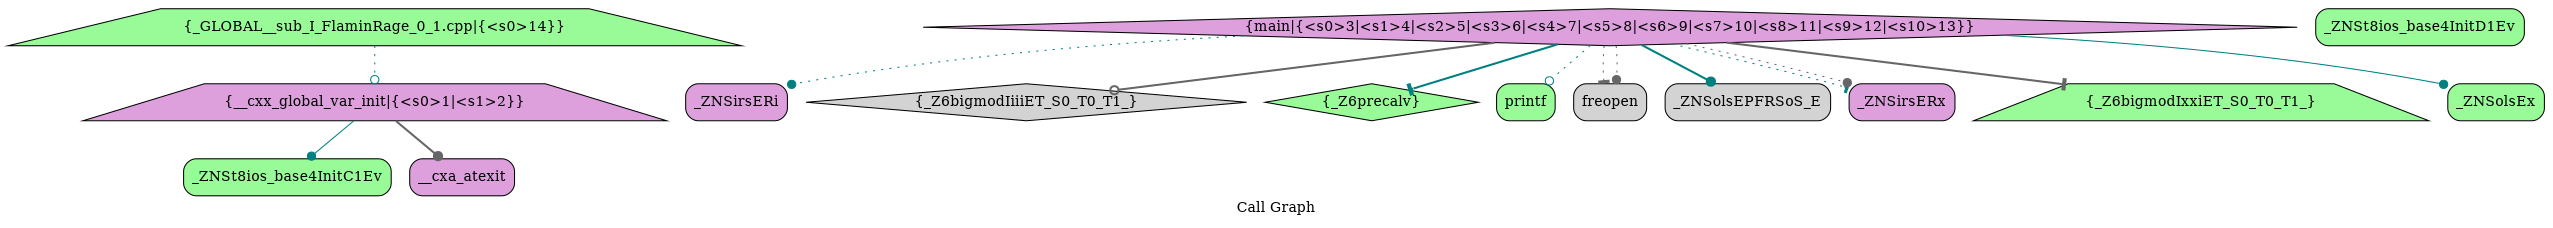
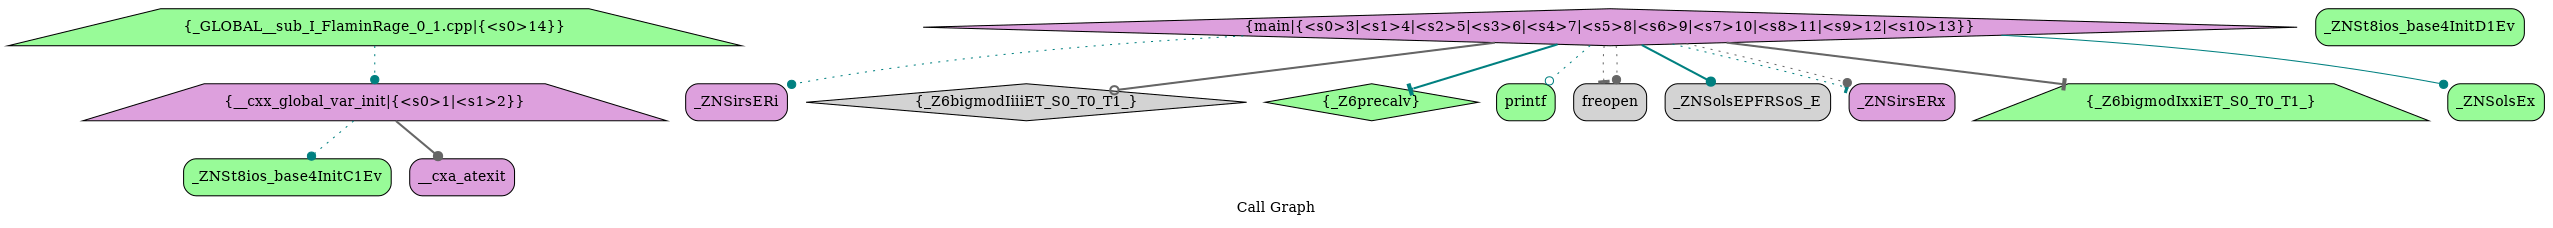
edge "{_GLOBAL__sub_I_FlaminRage_0_1.cpp|{<s0>14}}" -> "{__cxx_global_var_init|{<s0>1|<s1>2}}": arrowhead odot -> dot
edge "{__cxx_global_var_init|{<s0>1|<s1>2}}" -> "_ZNSt8ios_base4InitC1Ev": style solid -> dotted
